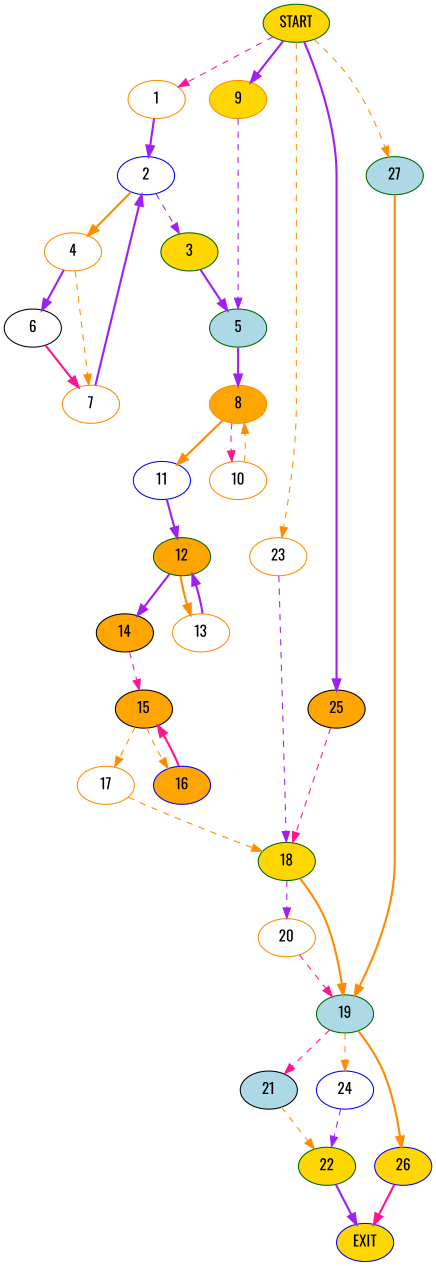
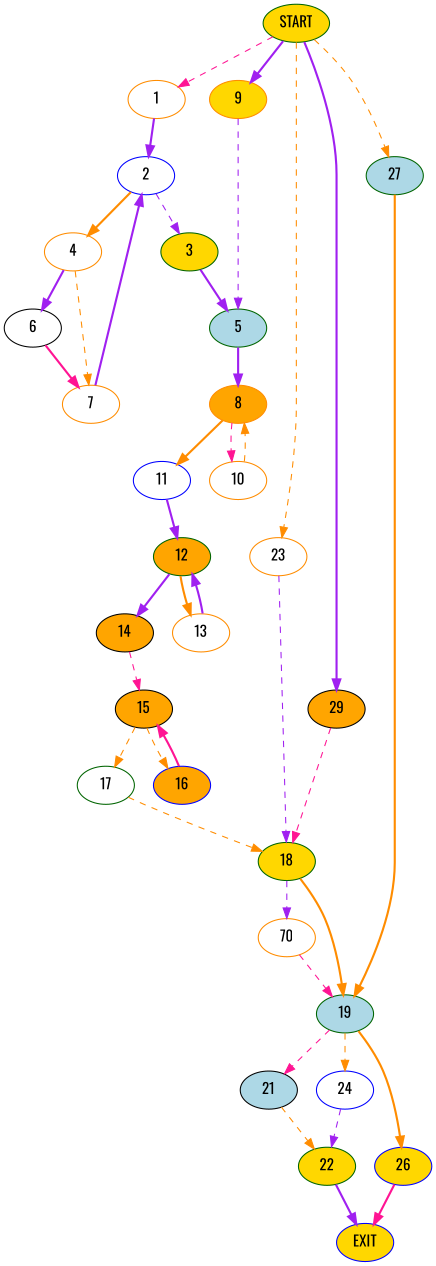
node "25": label "25" -> "29"
node "17": color darkorange -> darkgreen
node "20": label "20" -> "70"
